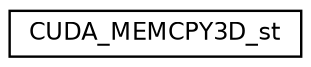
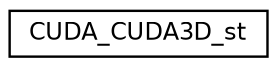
node "CUDA_MEMCPY3D_st": label "CUDA_MEMCPY3D_st" -> "CUDA_CUDA3D_st"
